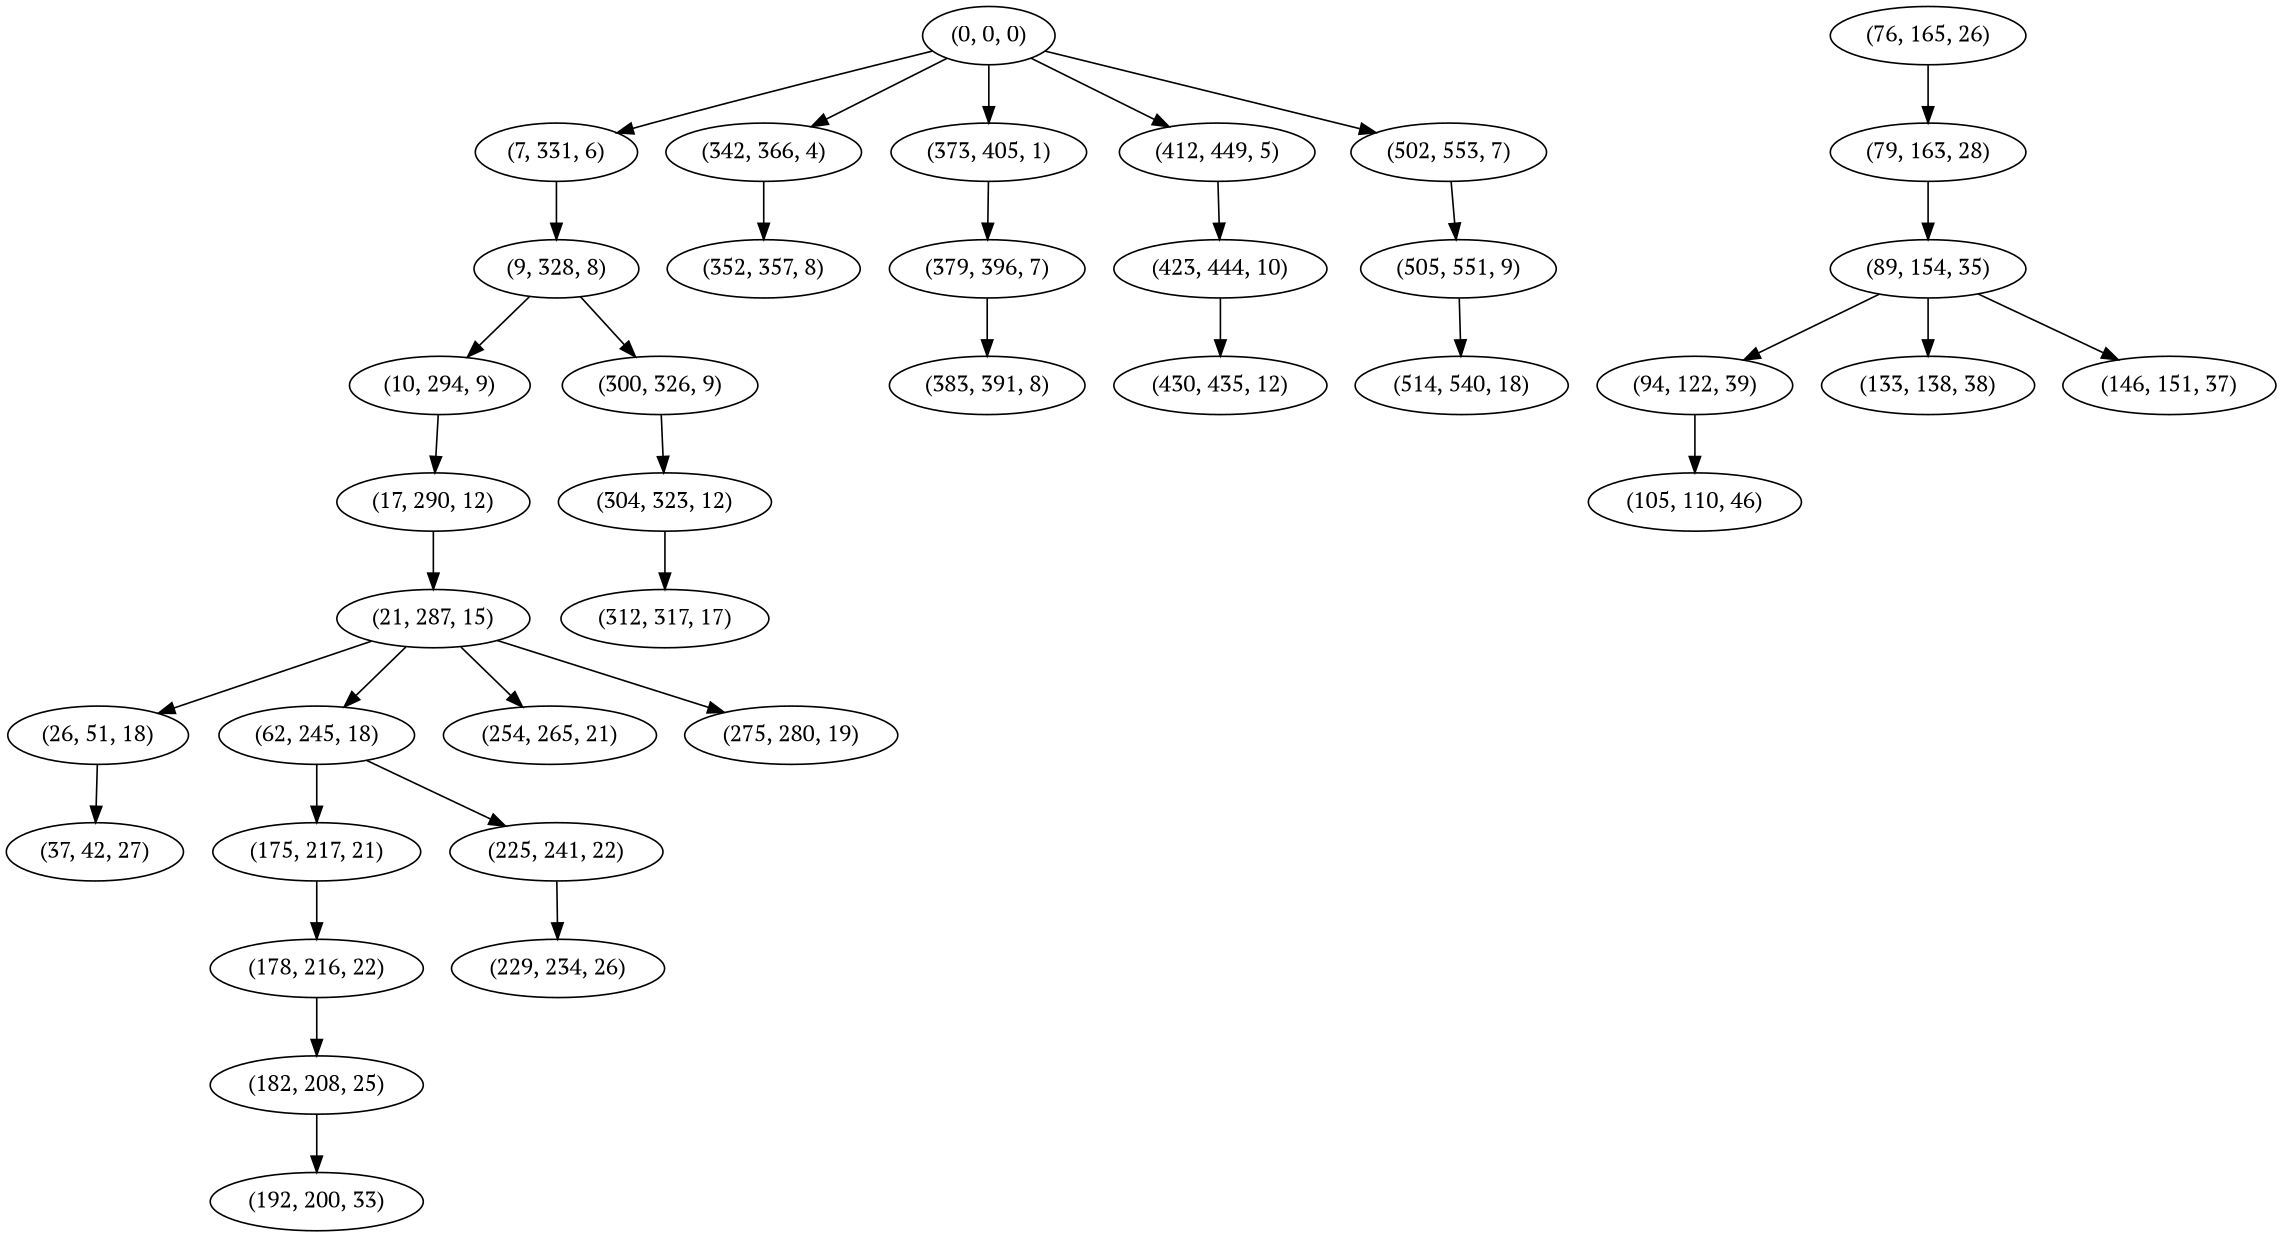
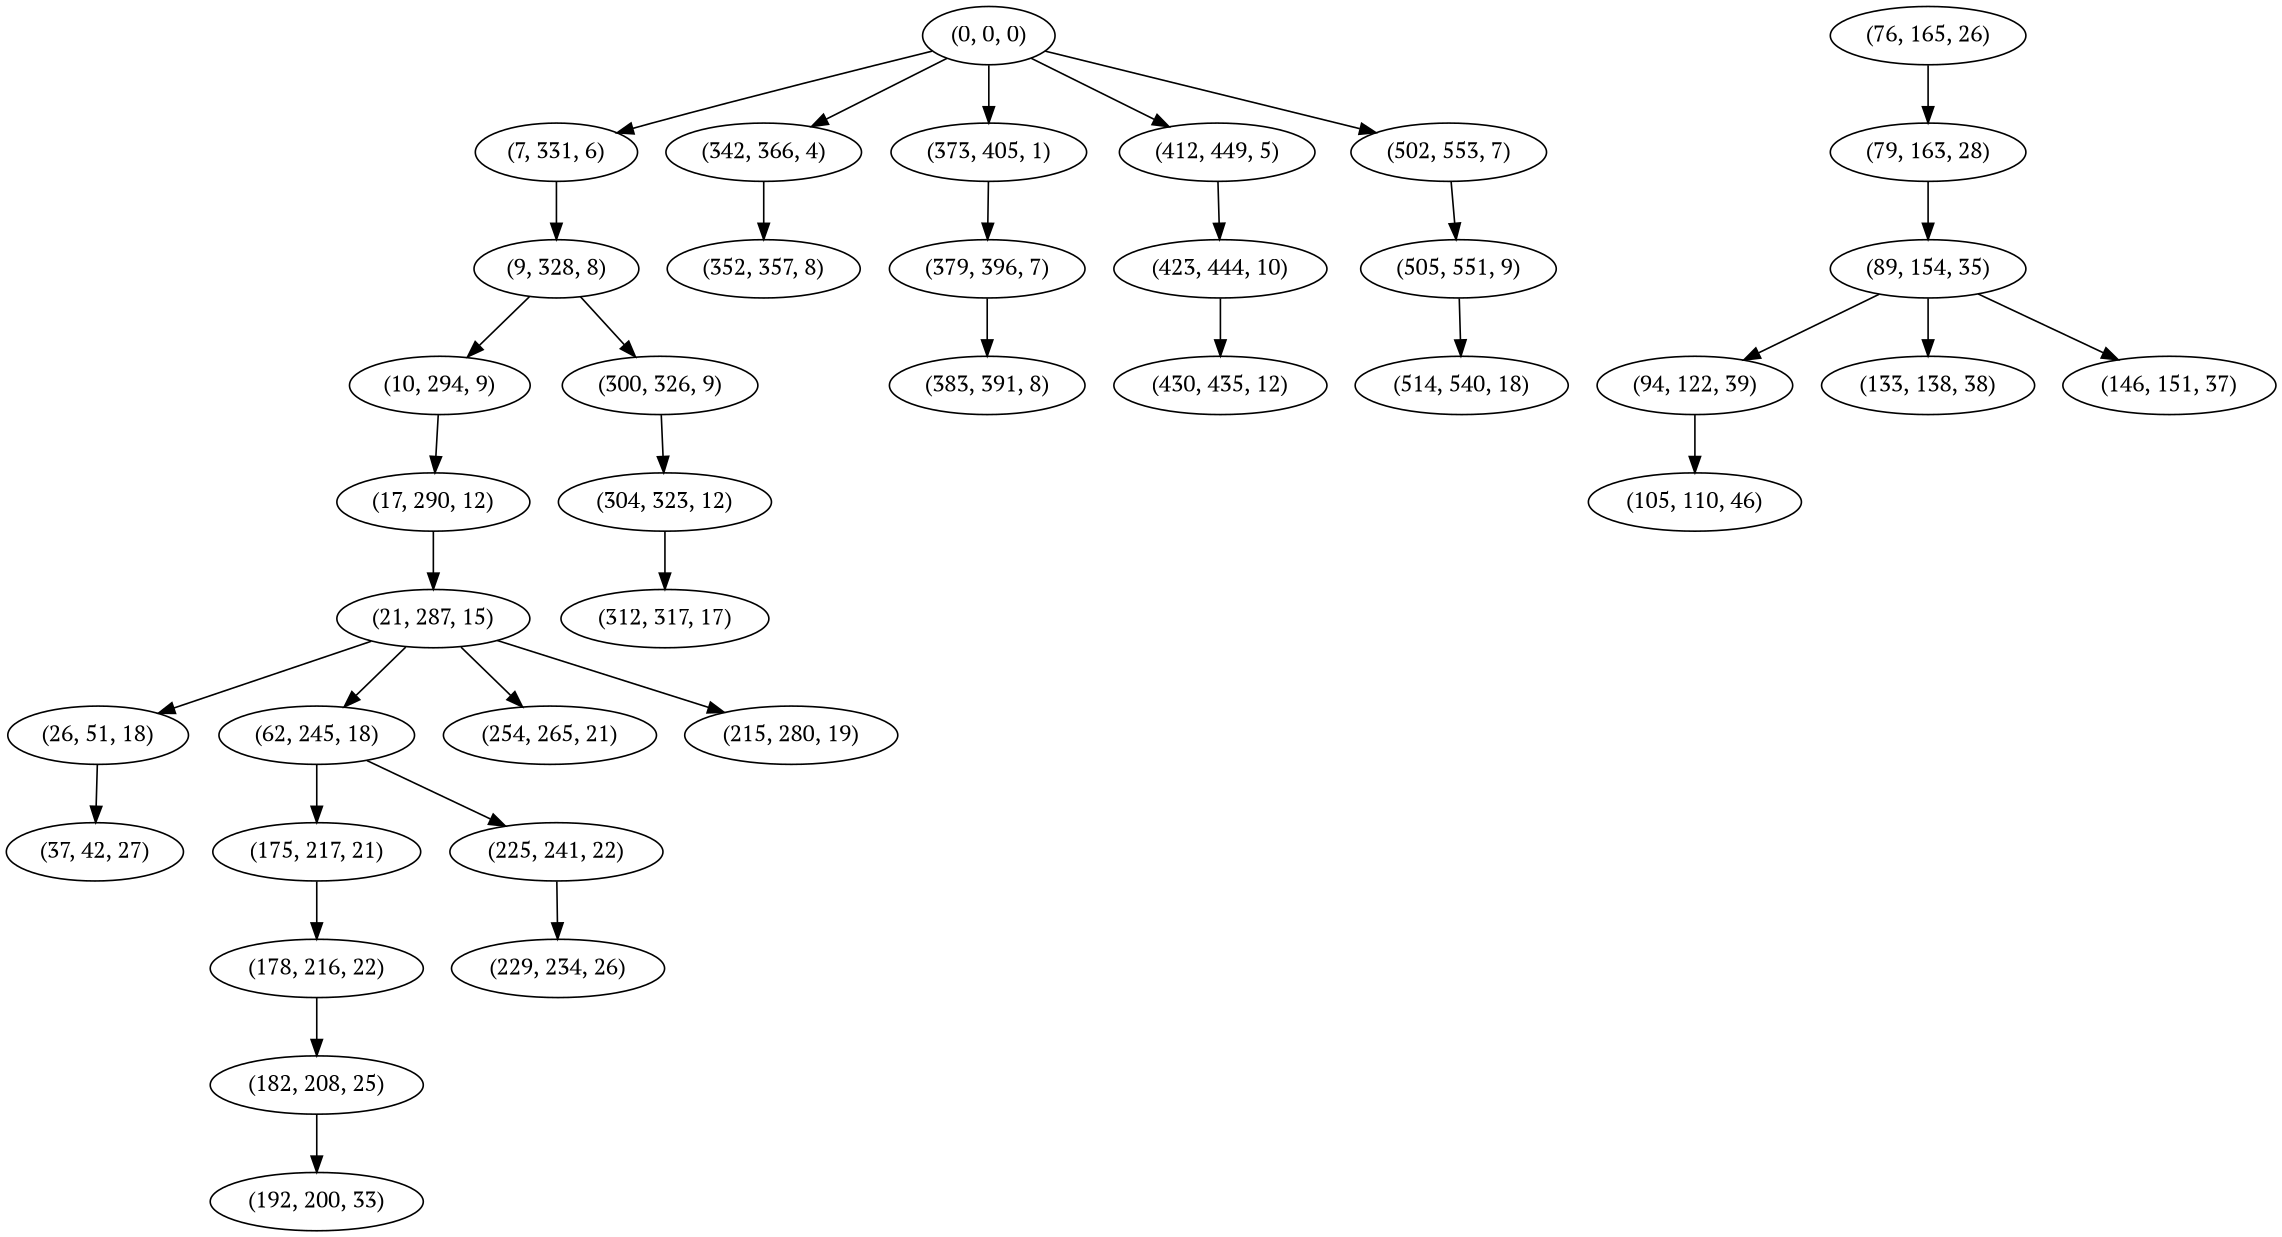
node "(275, 280, 19)": label "(275, 280, 19)" -> "(215, 280, 19)"
